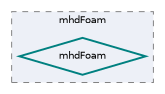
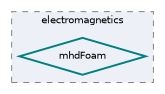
cluster "mhdFoam": label "mhdFoam" -> "electromagnetics"
